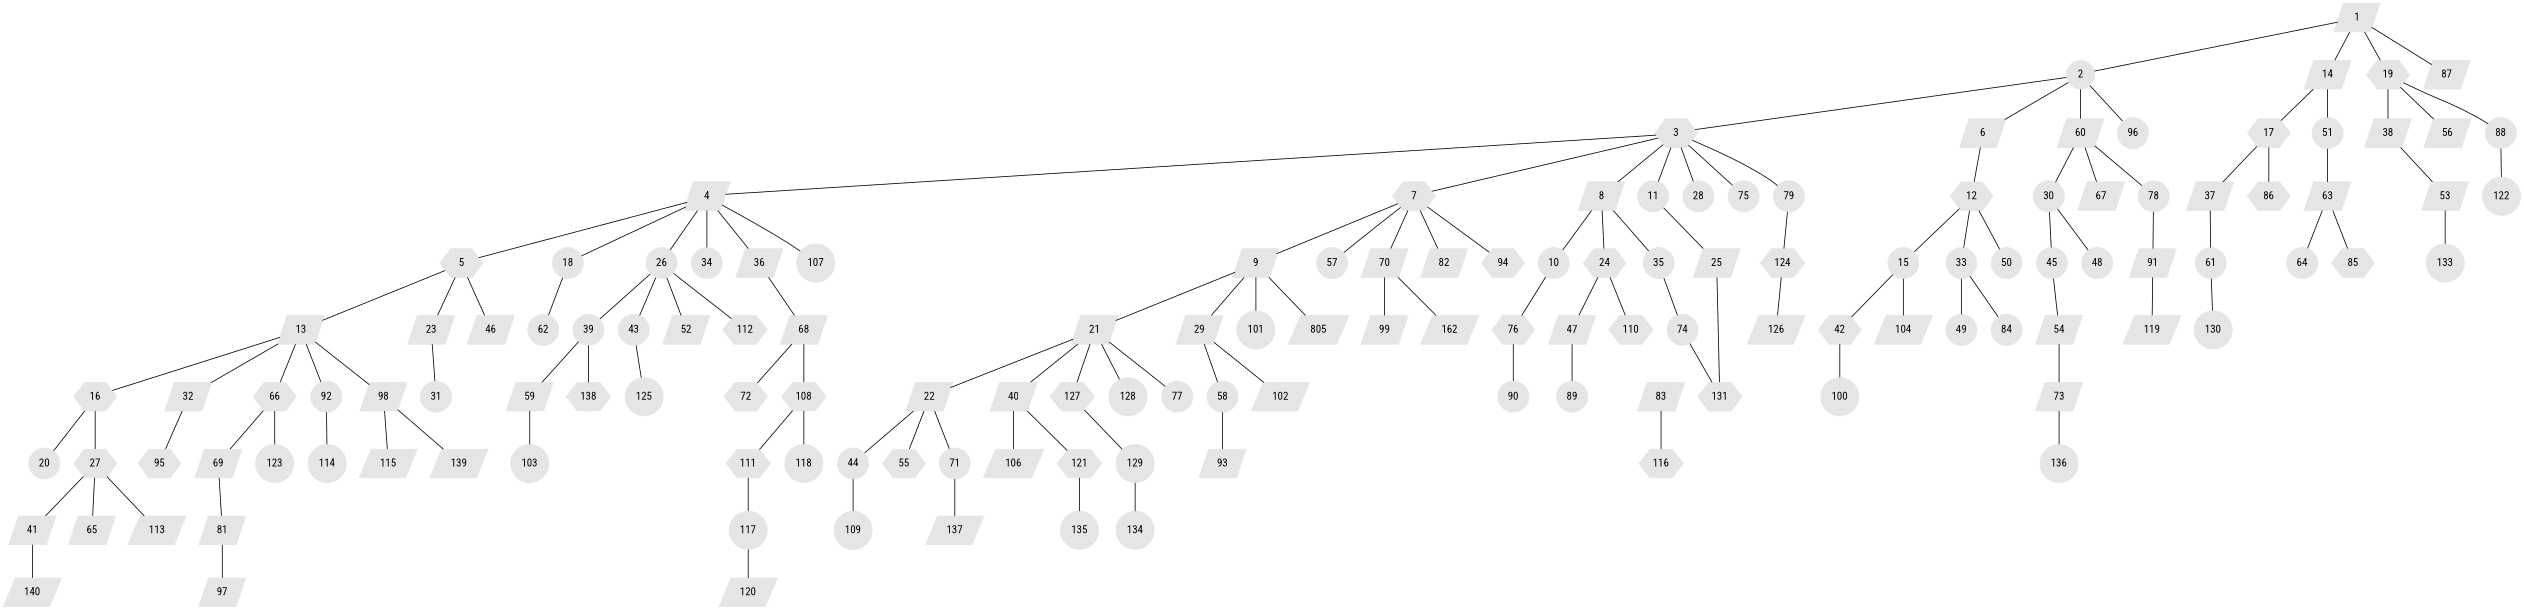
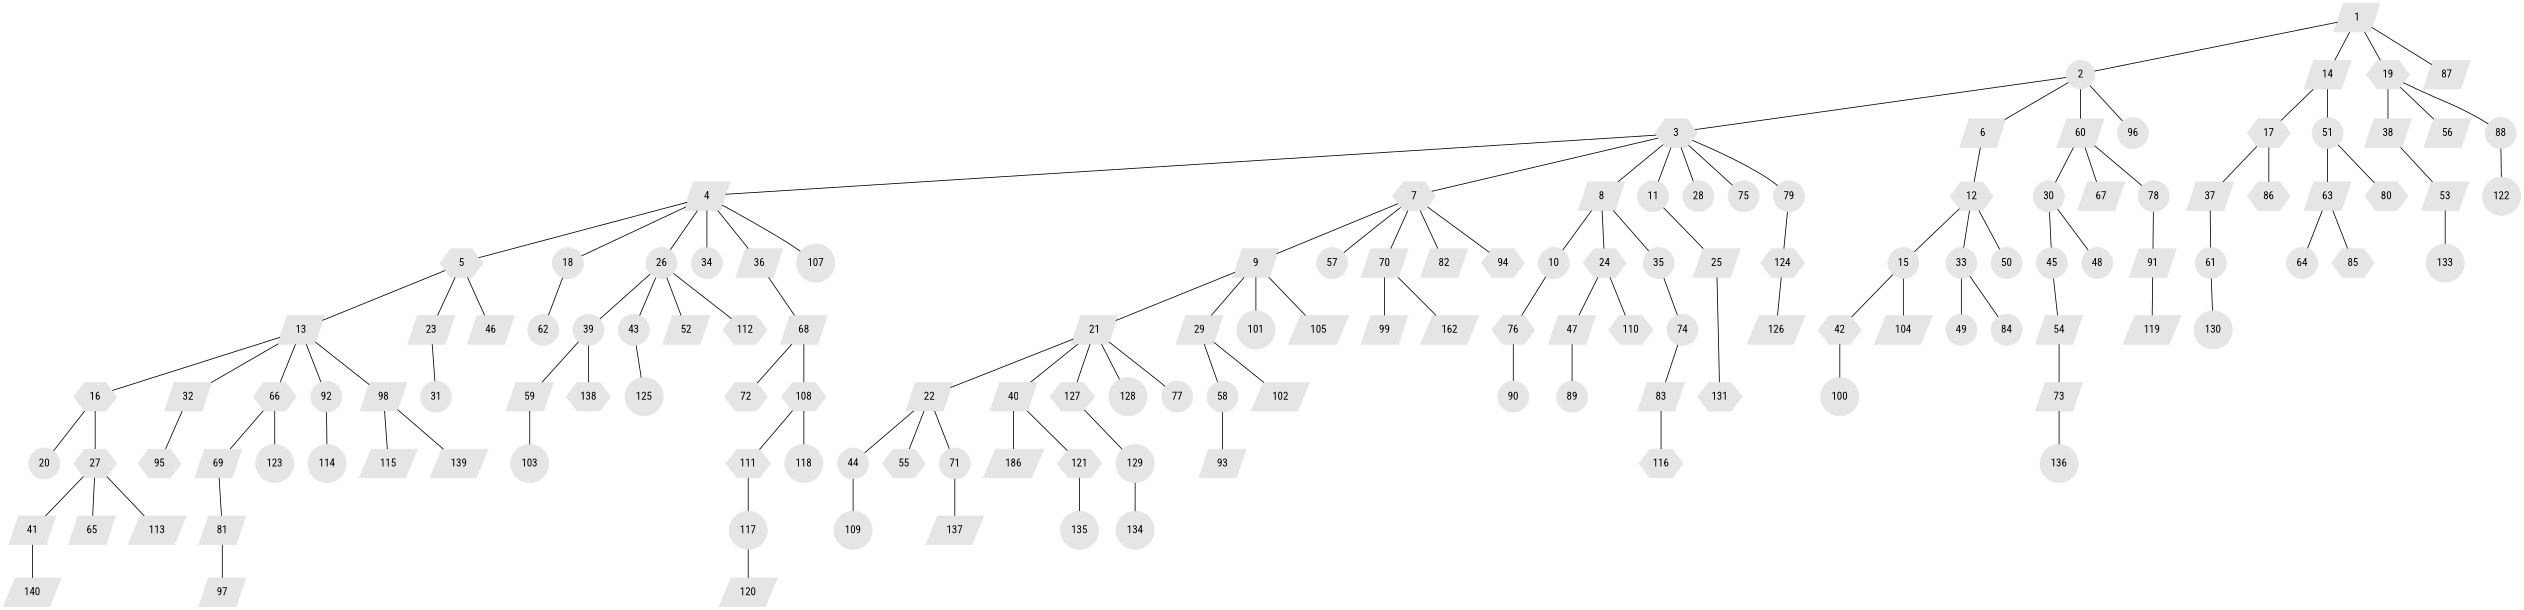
node "80": added
node "805": label "805" -> "105"
edge "74" -- "131": now "74" -- "83"
node "106": label "106" -> "186"
